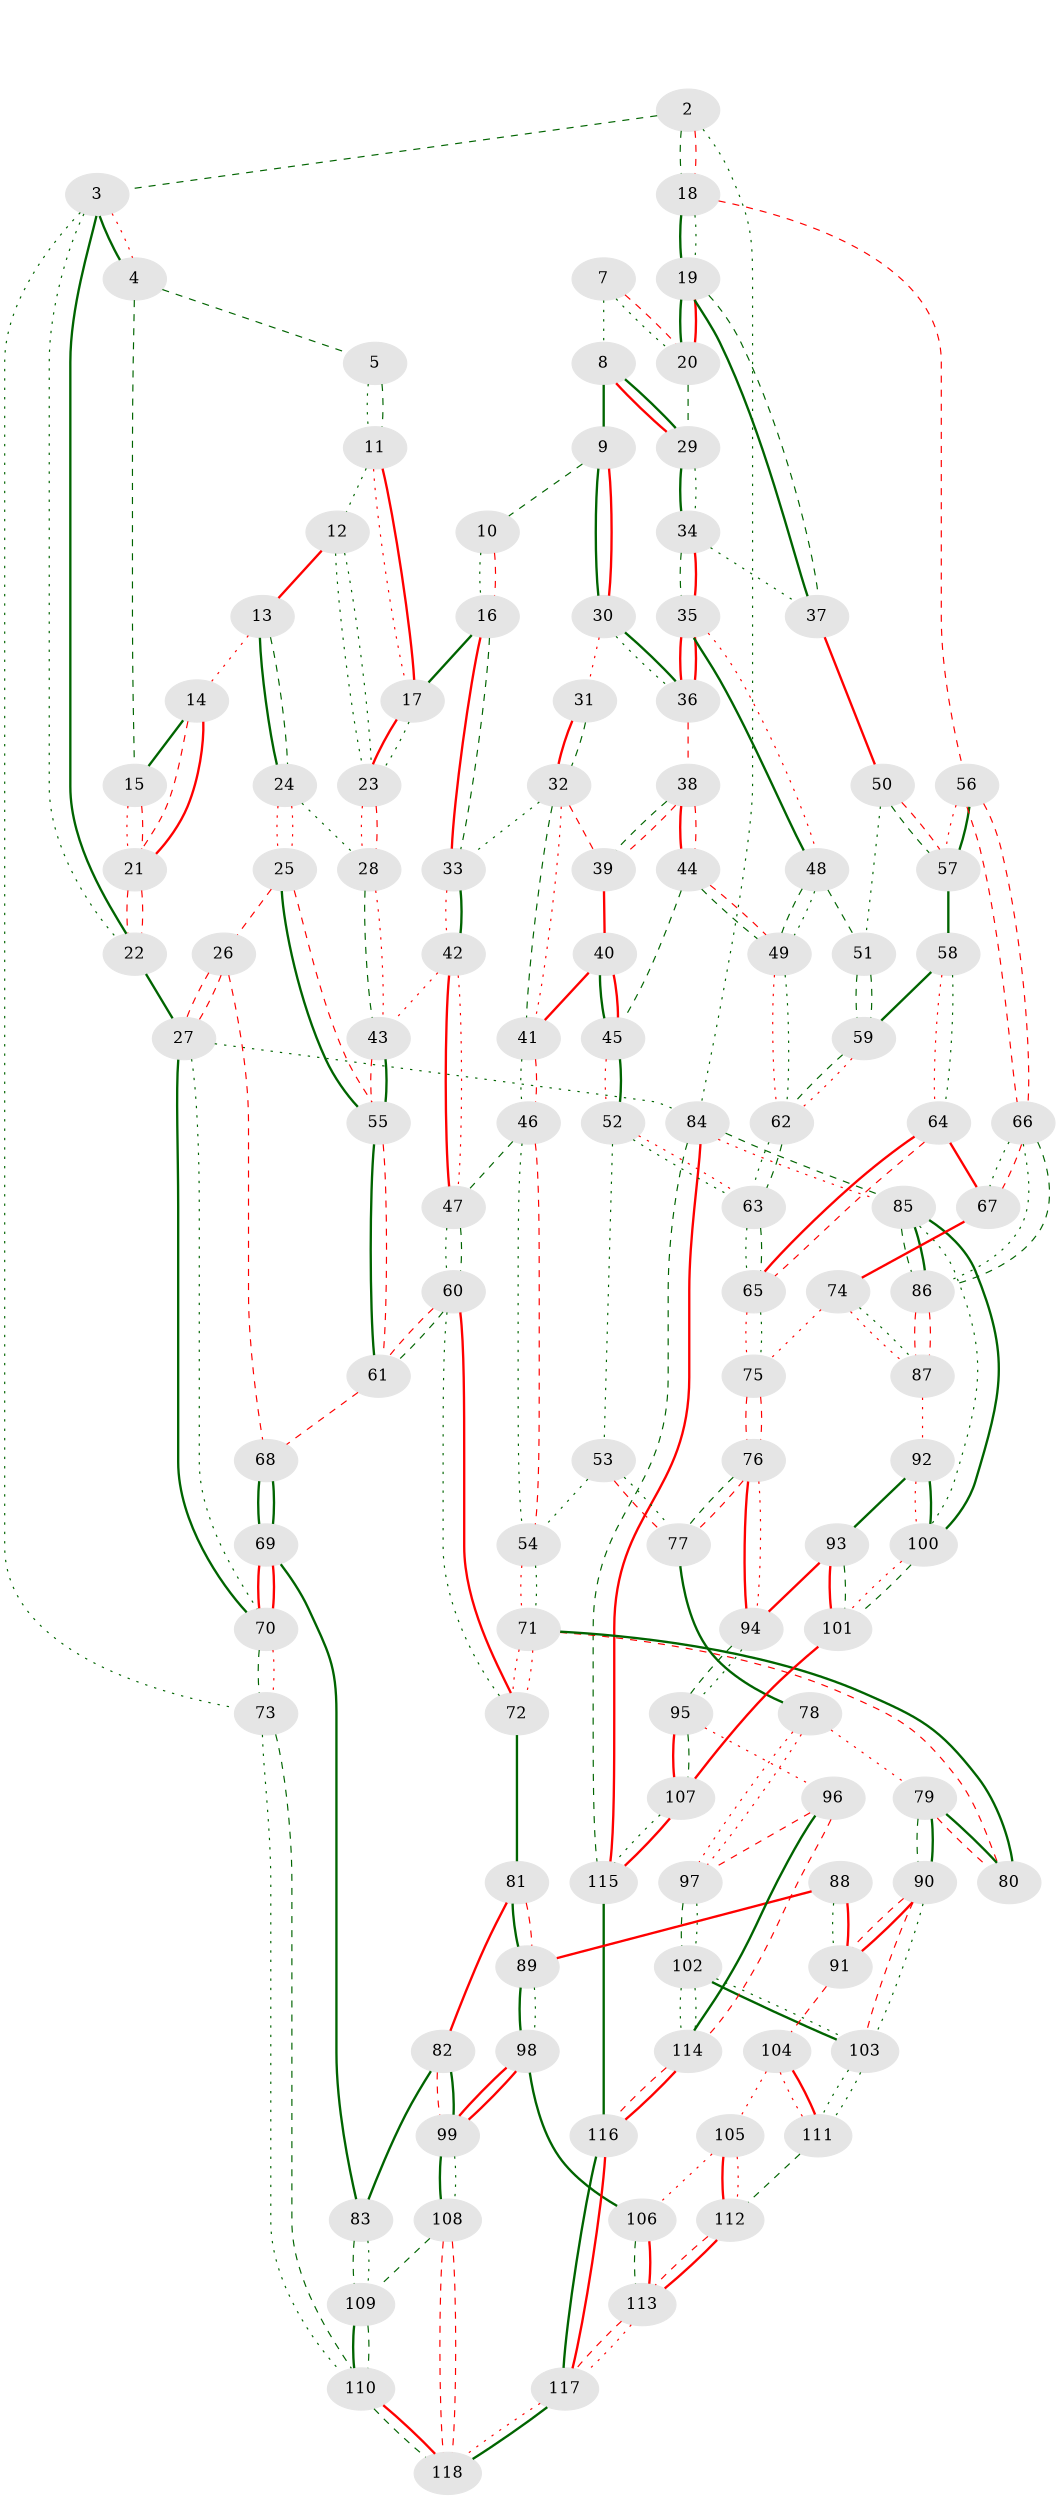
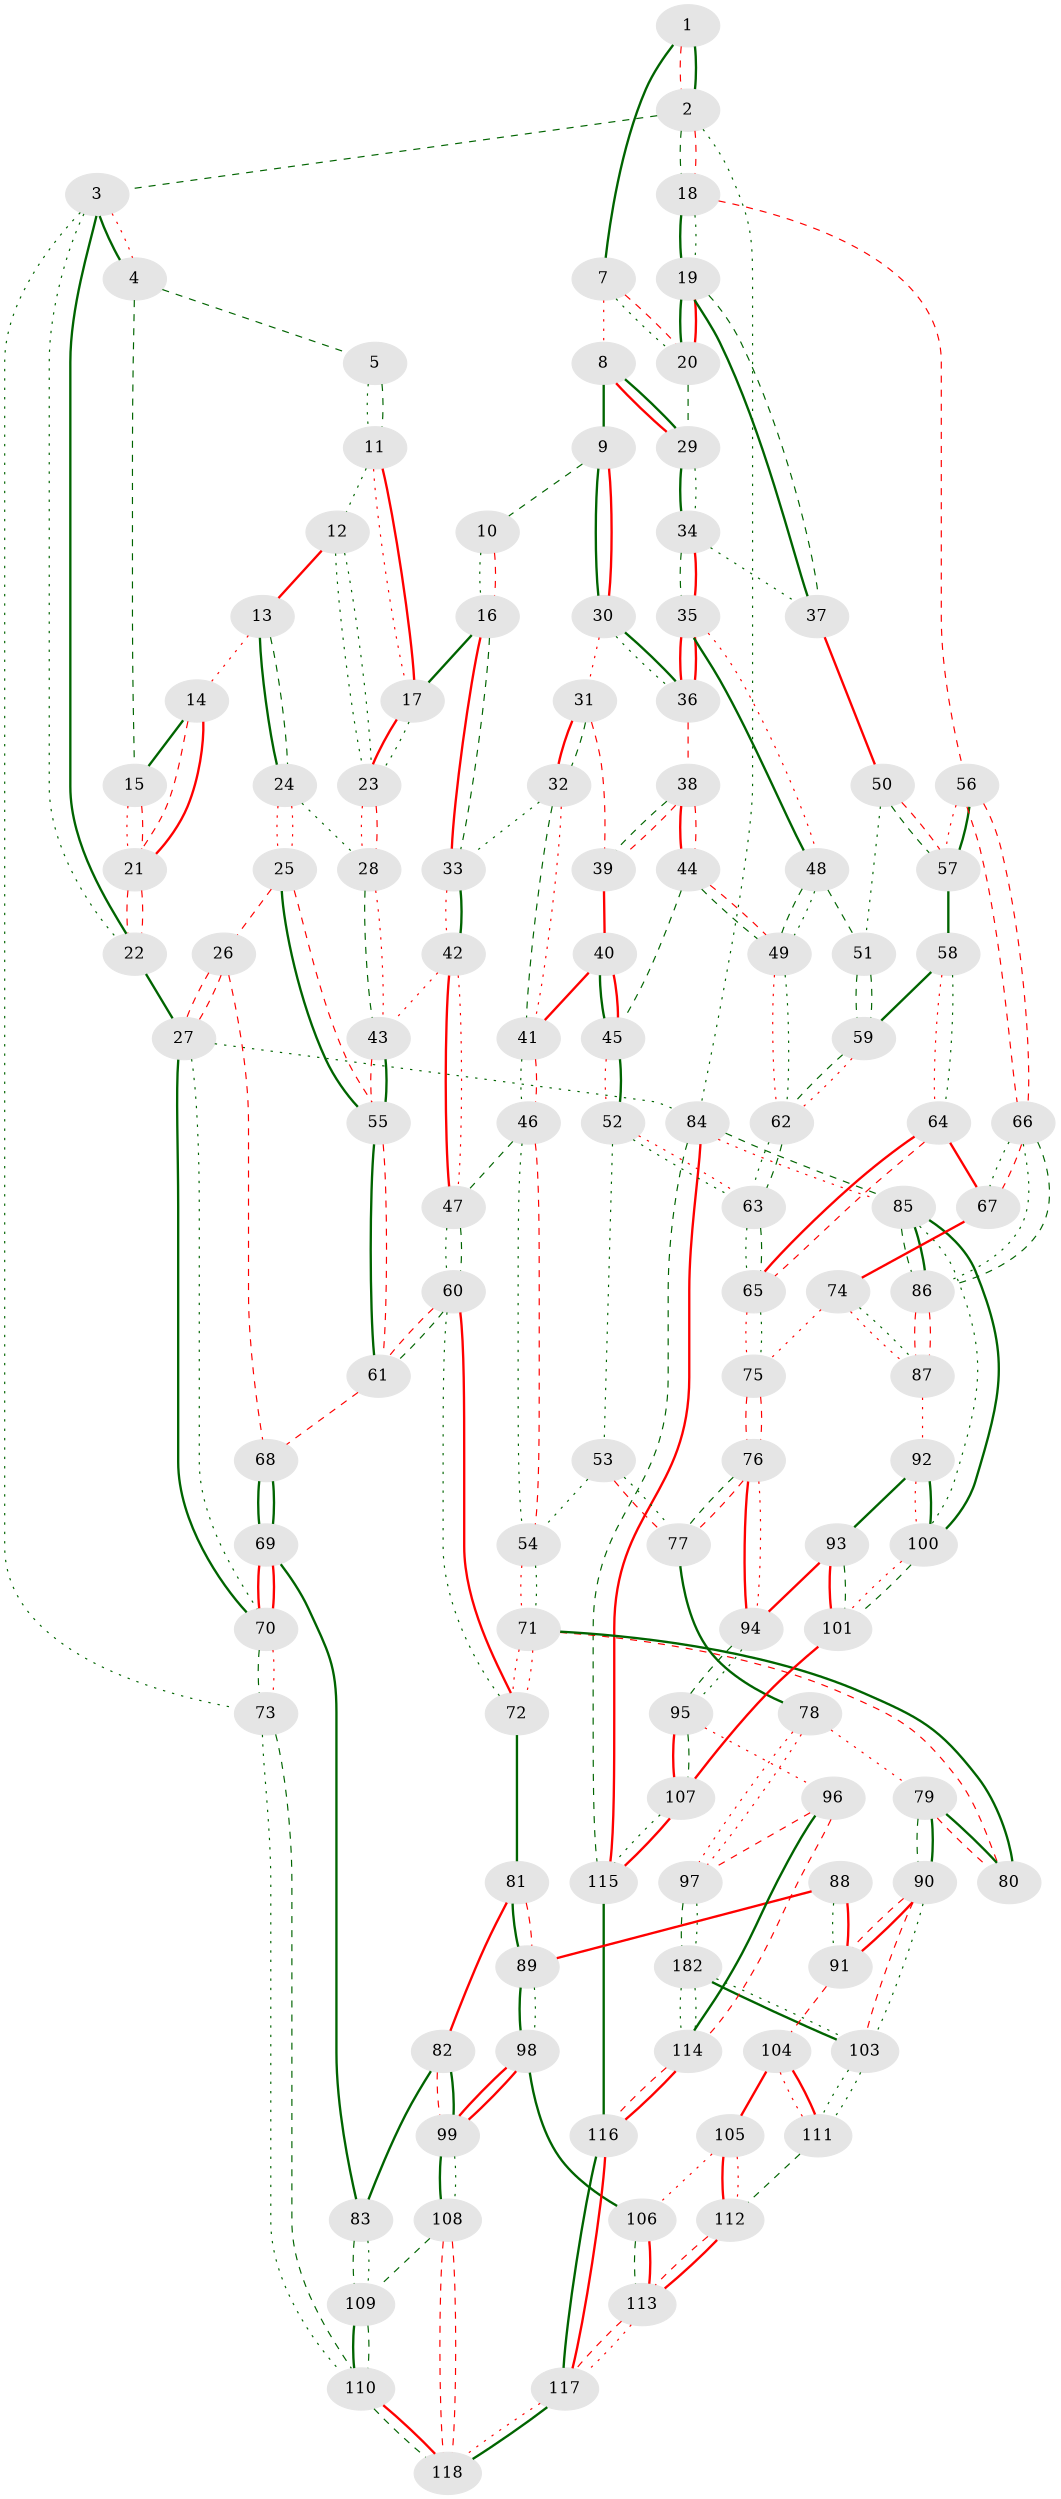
node "1": added
edge "7" -- "8": color darkgreen -> red
edge "32" -- "39": now "31" -- "39"
node "102": label "102" -> "182"
edge "104" -- "105": style dotted -> bold
